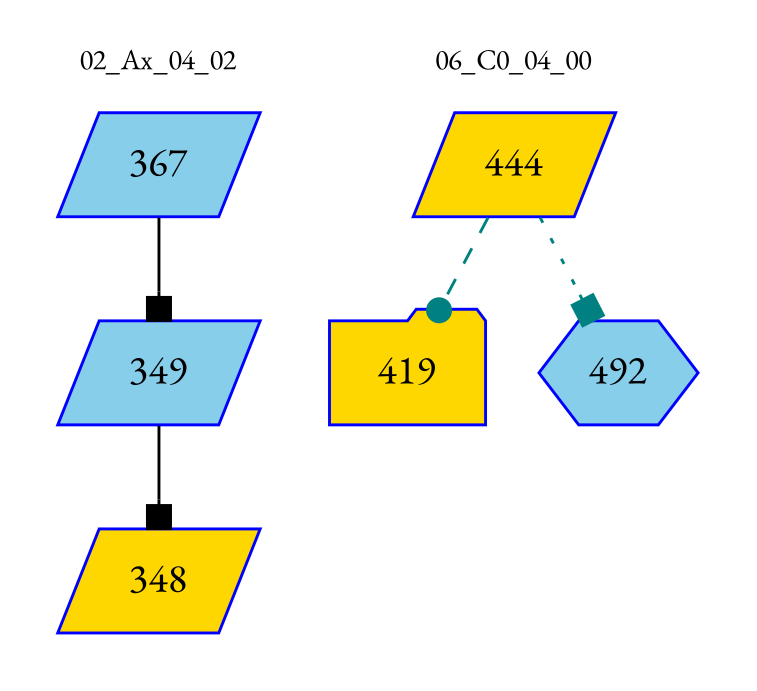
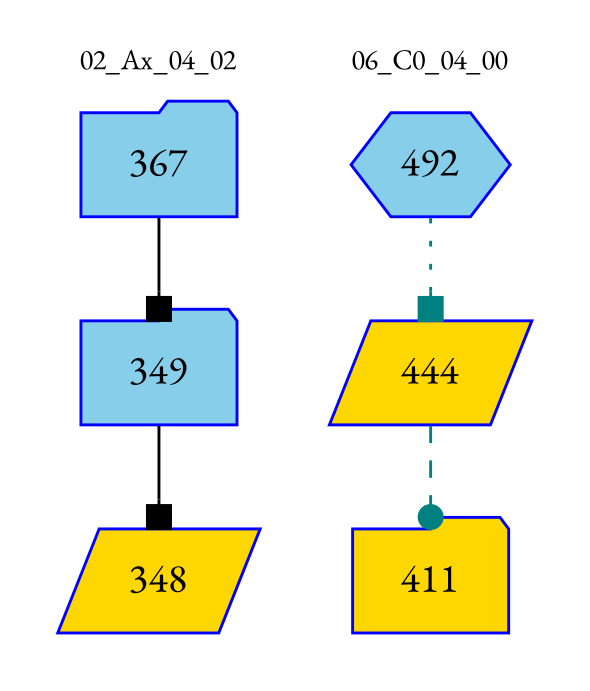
node "367": shape parallelogram -> folder
edge "444" -> "492": reversed
node "349": shape parallelogram -> folder
node "419": label "419" -> "411"
